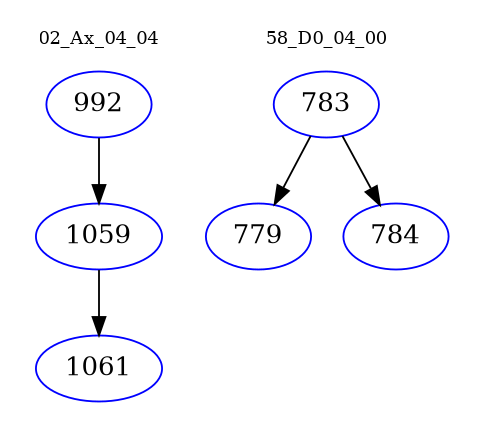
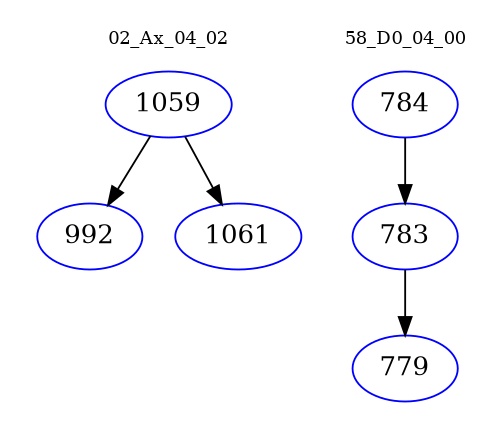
cluster "02_Ax_04_04": label "02_Ax_04_04" -> "02_Ax_04_02"
edge "992" -> "1059": reversed
edge "783" -> "784": reversed
